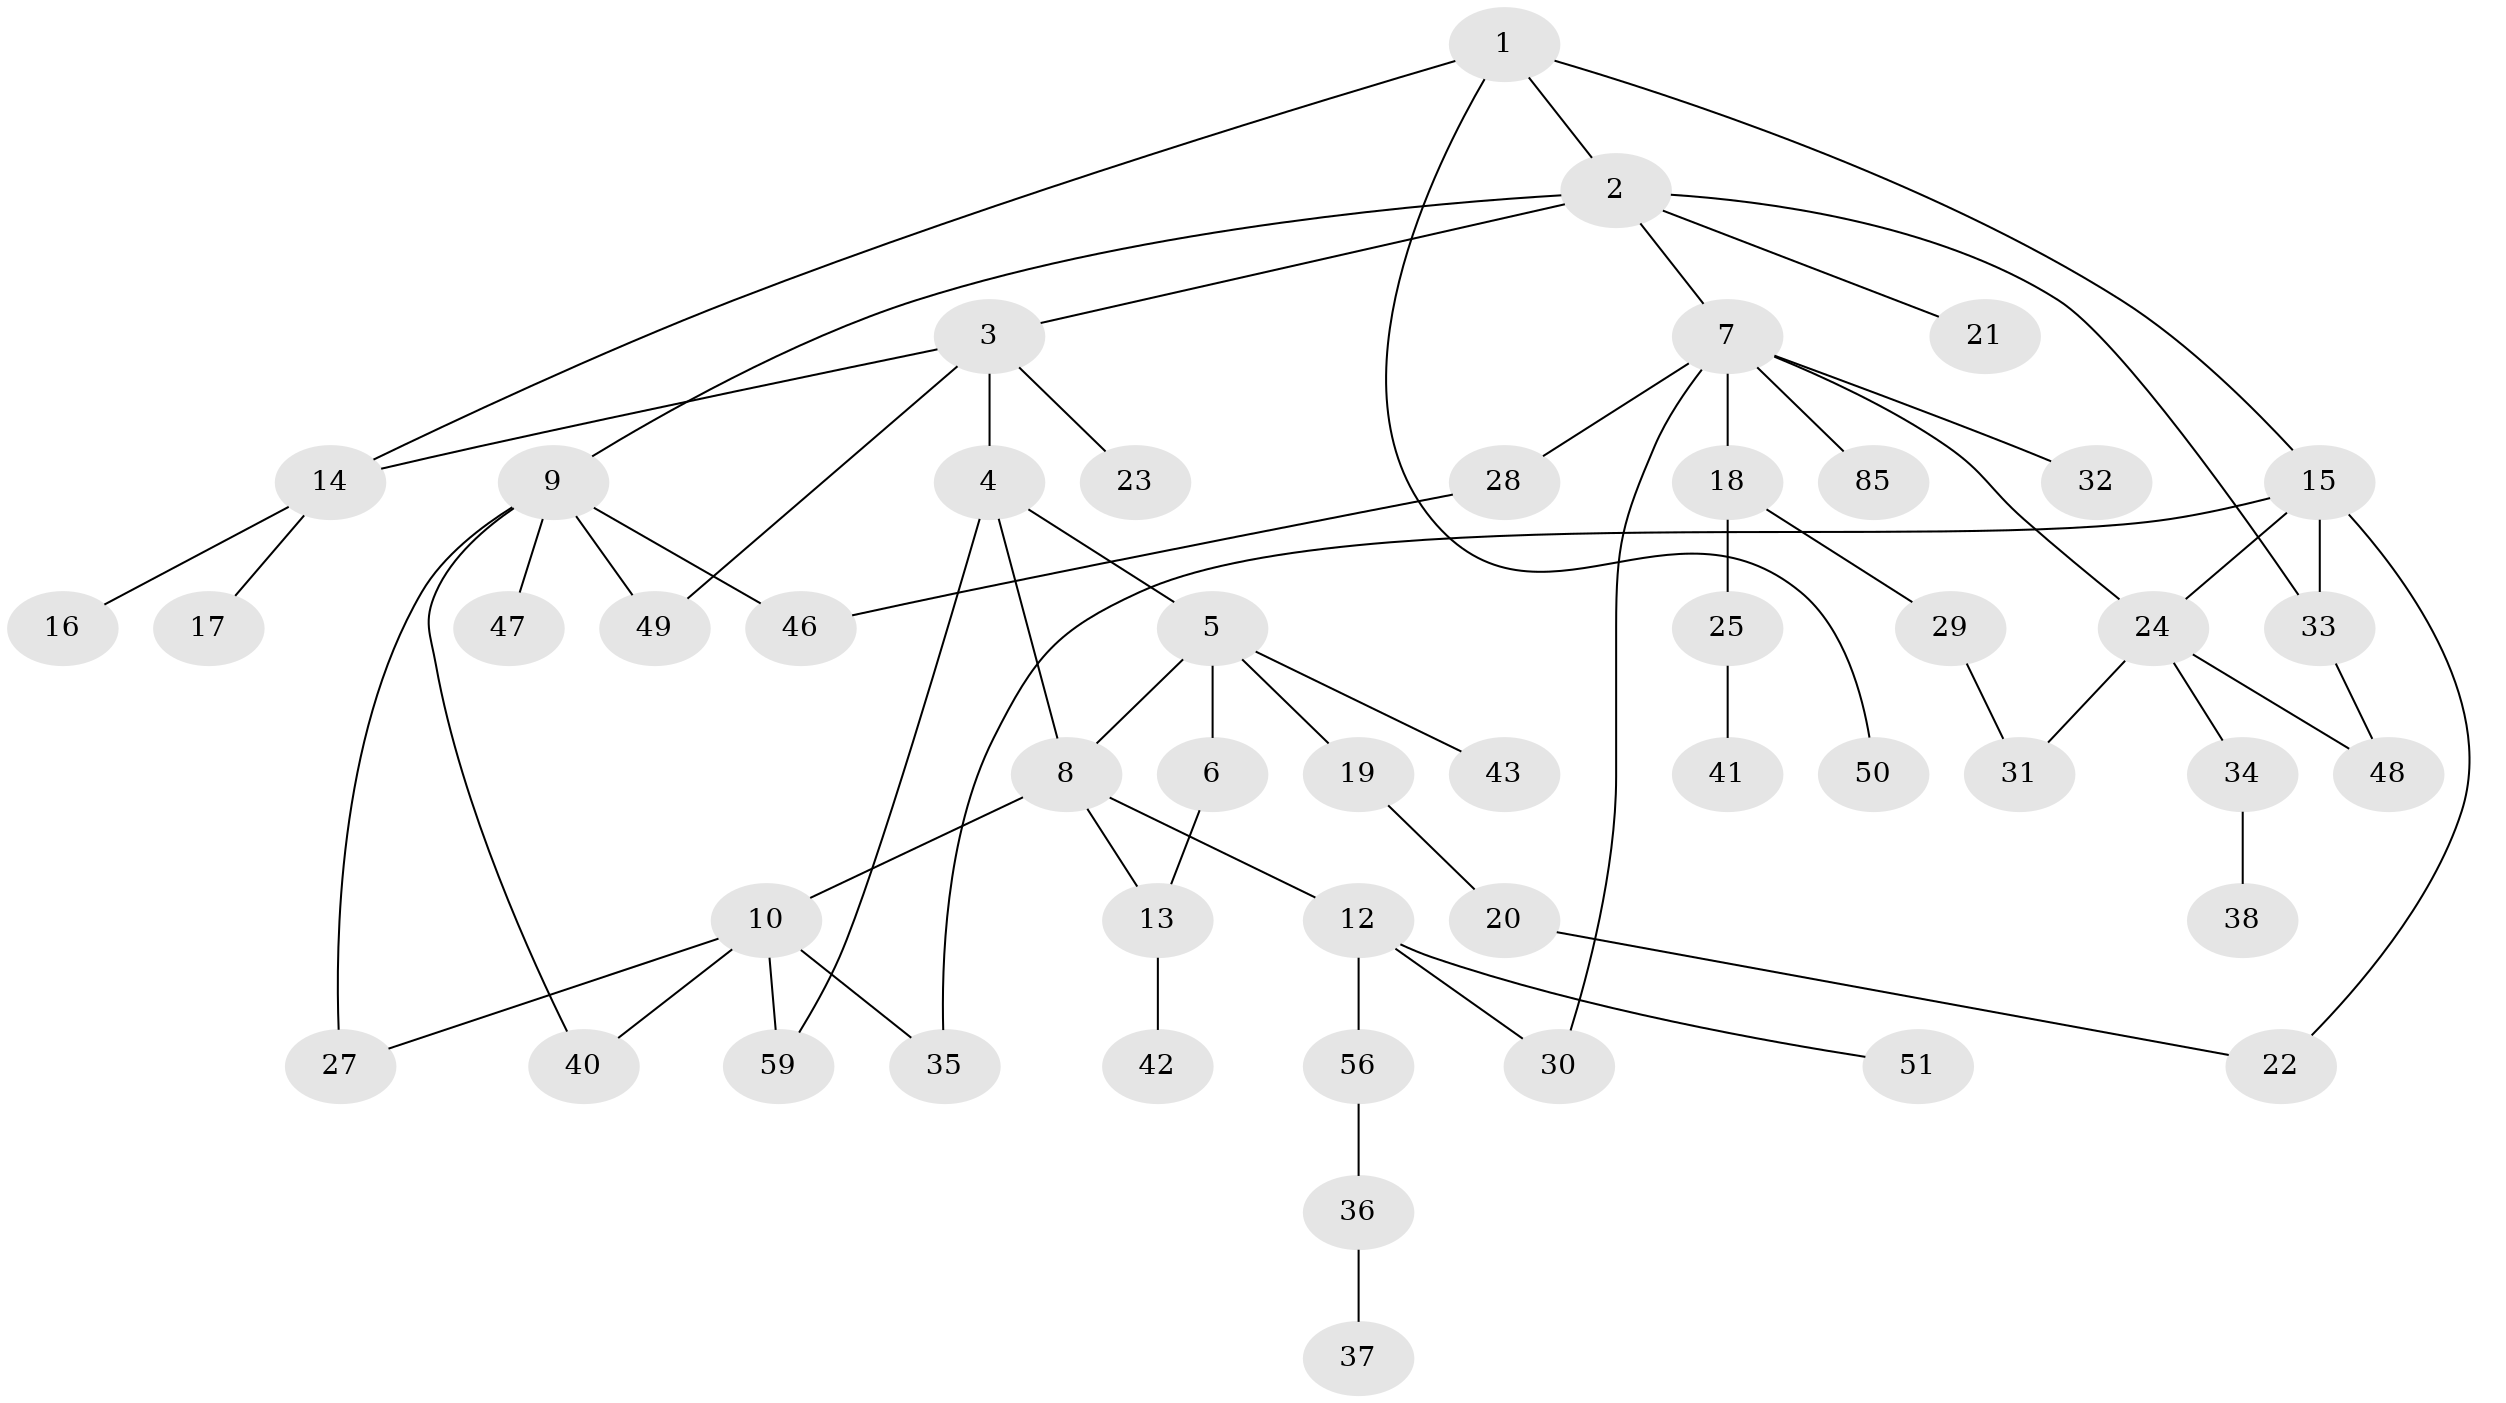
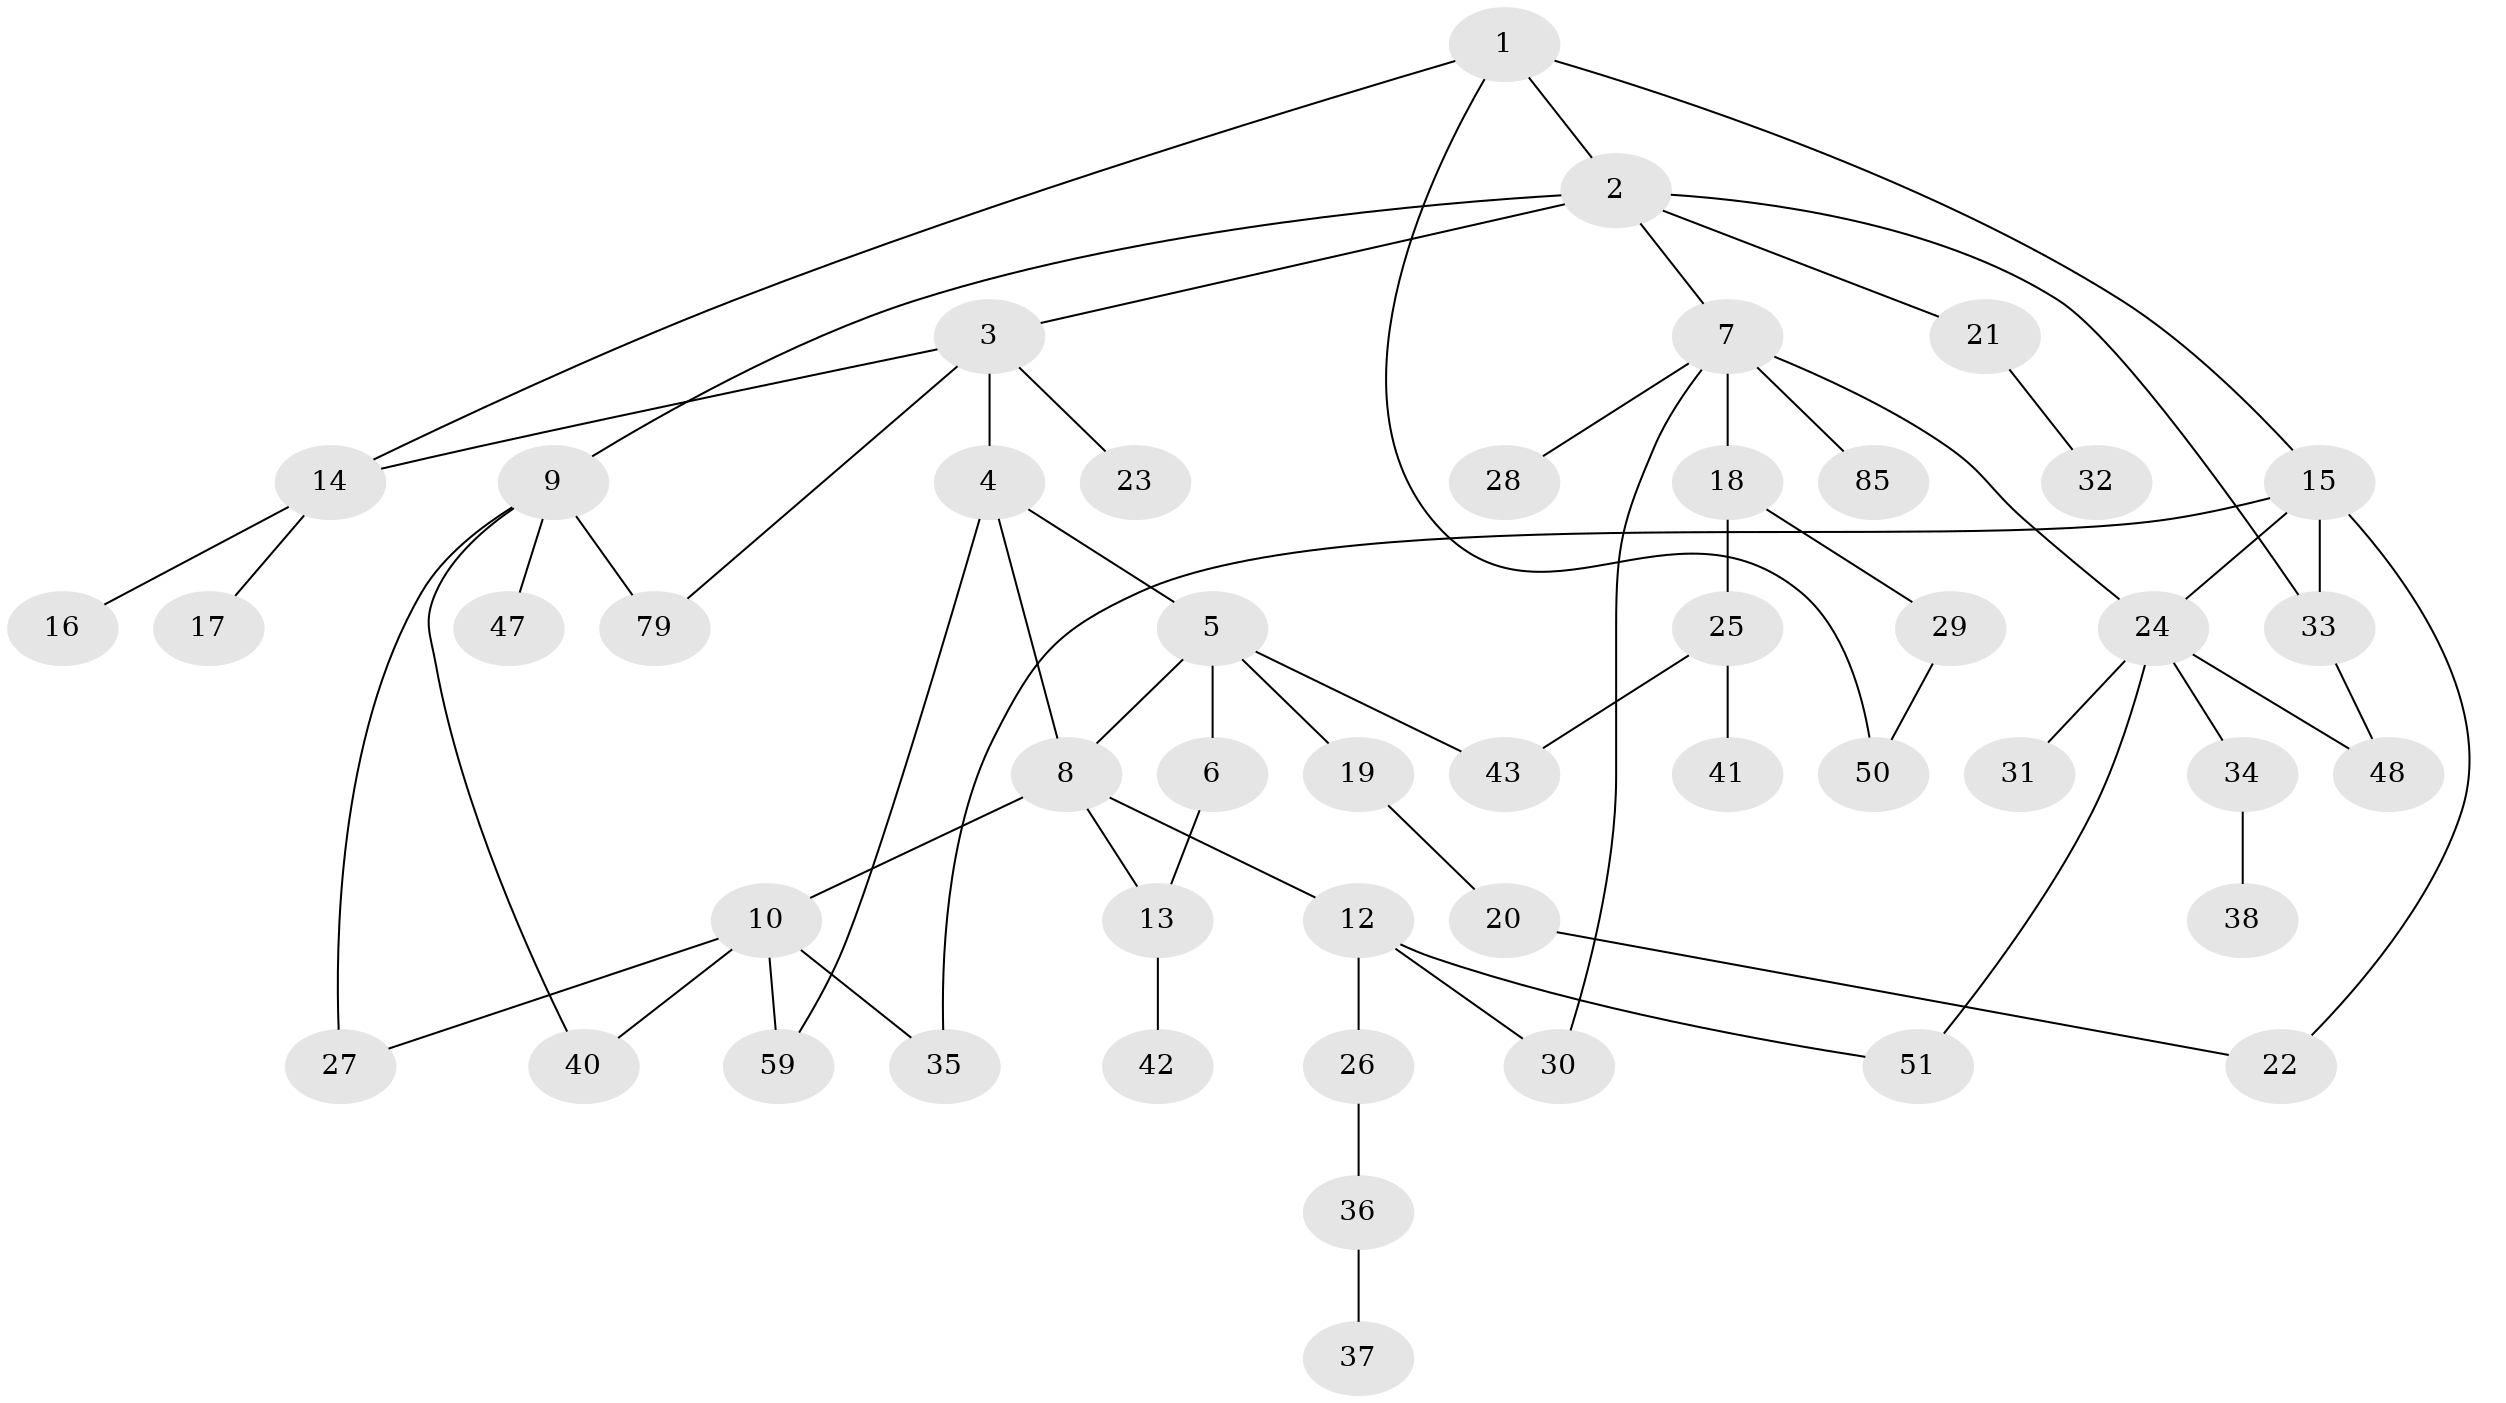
edge "7" -- "32": now "21" -- "32"
node "49": label "49" -> "79"
node "46": removed
edge "25" -- "43": added
edge "29" -- "31": now "29" -- "50"
edge "24" -- "51": added
node "56": label "56" -> "26"
